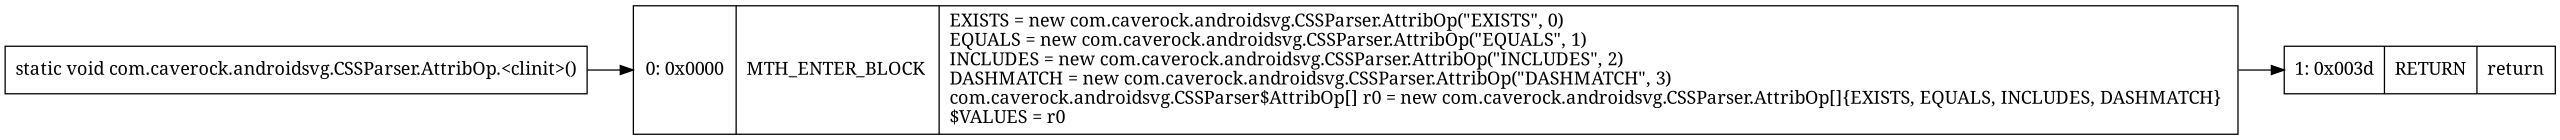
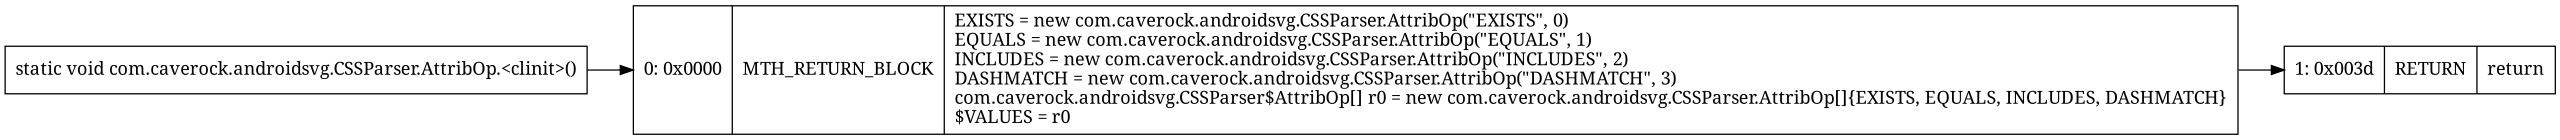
node "0: 0x0000": text "MTH_ENTER_BLOCK" -> "MTH_RETURN_BLOCK"
